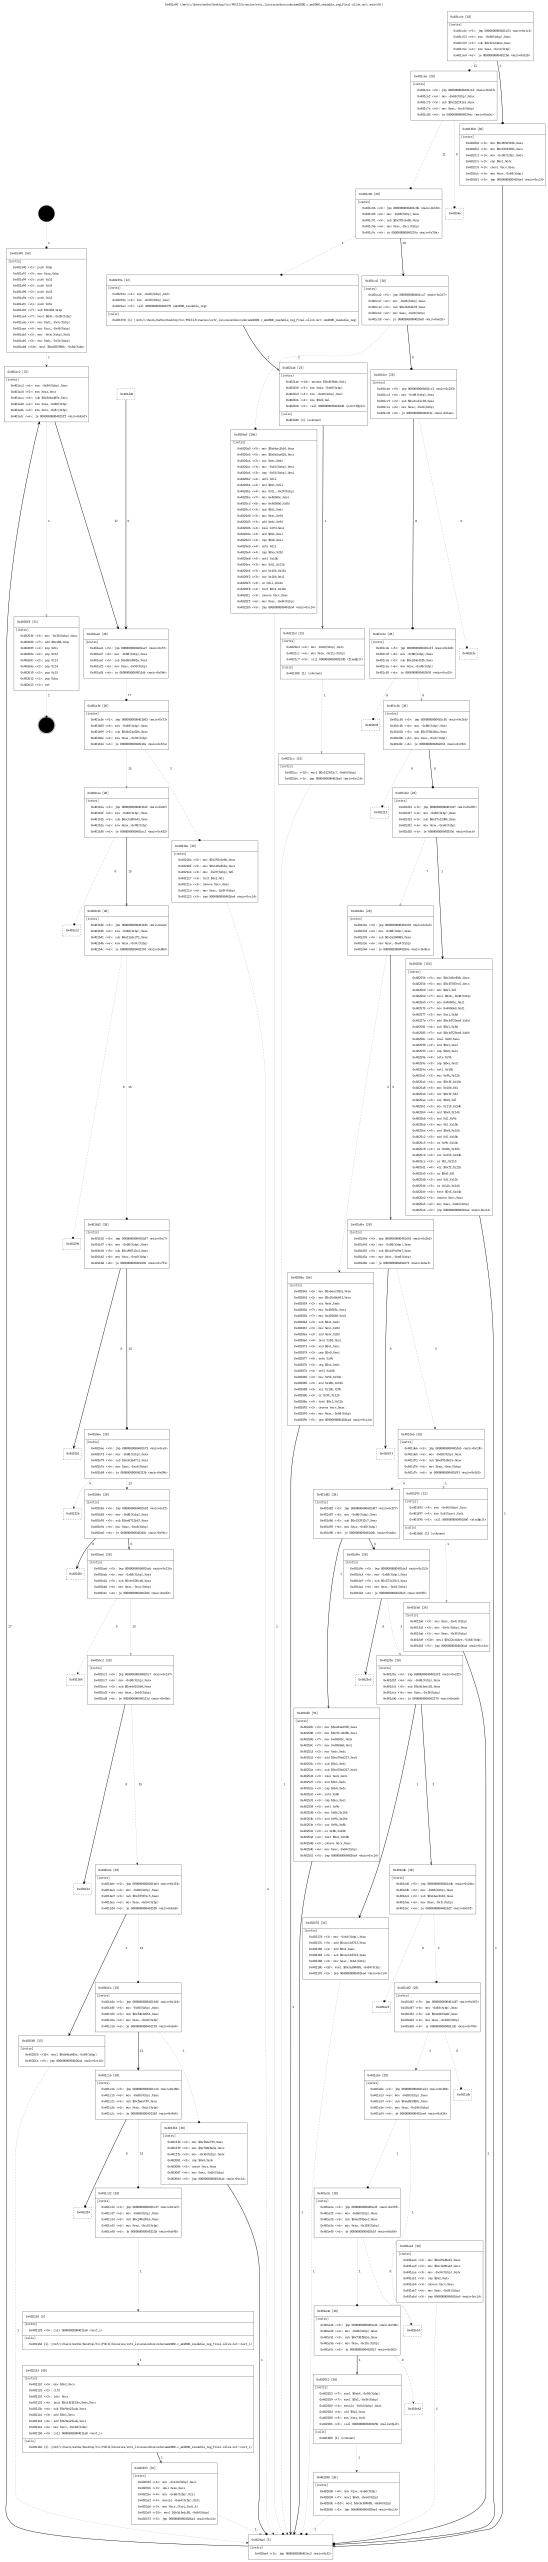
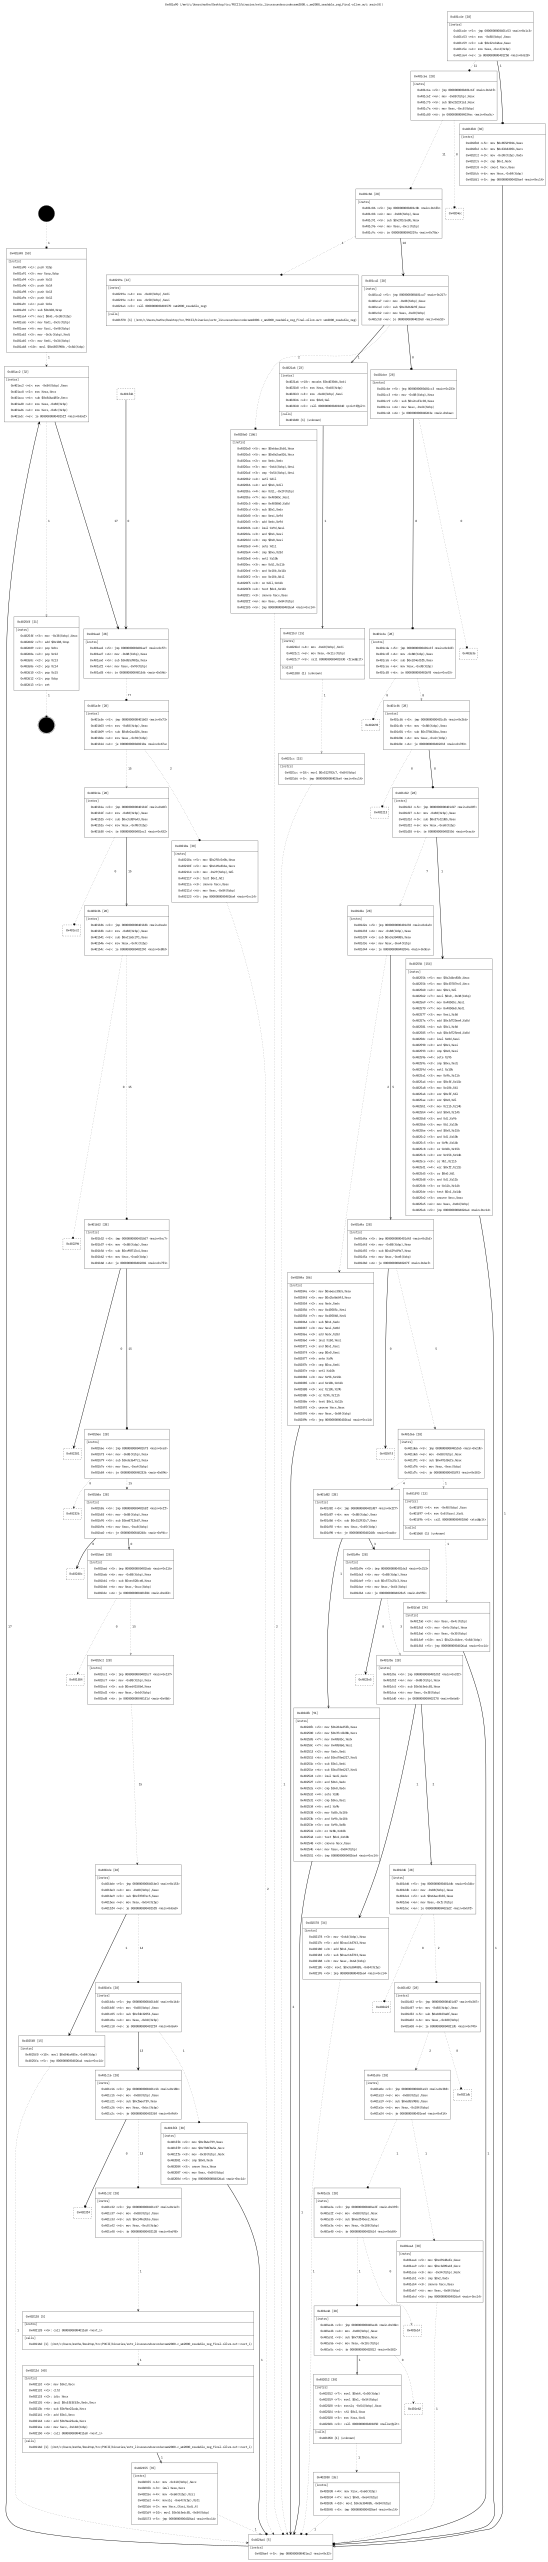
edge "0x40219a [12]" -> "0x4021a6 [23]": now "0x401ca2 [28]" -> "0x4021a6 [23]"
node "0x401f1d": removed
edge "0x401e0e [28]" -> "0x402614": now "0x401e0e [28]" -> "0x401ea4 [30]"
